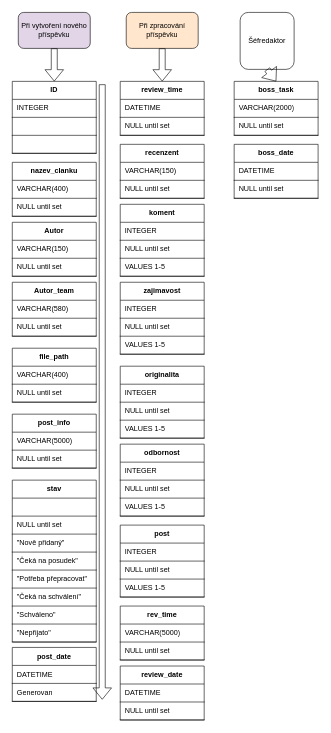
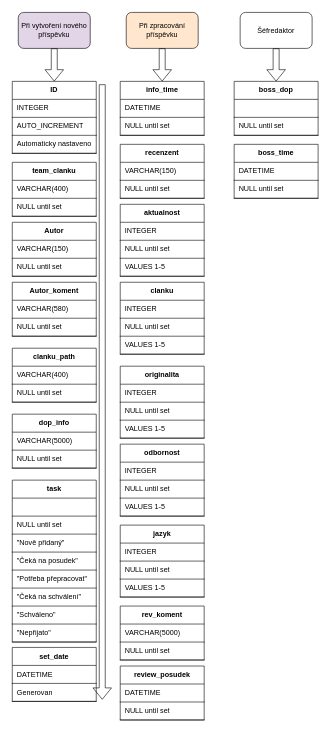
node "Šéfredaktor": size 54x57 -> 72x36
node "review_time": label "review_time" -> "info_time"
node "boss_task": label "boss_task" -> "boss_dop"
node "VARCHAR(2000)": removed
node "AUTO_INCREMENT": added
node "Automaticky nastaveno": added
node "boss_date": label "boss_date" -> "boss_time"
node "nazev_clanku": label "nazev_clanku" -> "team_clanku"
node "koment": label "koment" -> "aktualnost"
node "Autor_team": label "Autor_team" -> "Autor_koment"
node "zajimavost": label "zajimavost" -> "clanku"
node "file_path": label "file_path" -> "clanku_path"
node "post_info": label "post_info" -> "dop_info"
node "stav": label "stav" -> "task"
node "post": label "post" -> "jazyk"
node "rev_time": label "rev_time" -> "rev_koment"
node "post_date": label "post_date" -> "set_date"
node "review_date": label "review_date" -> "review_posudek"
